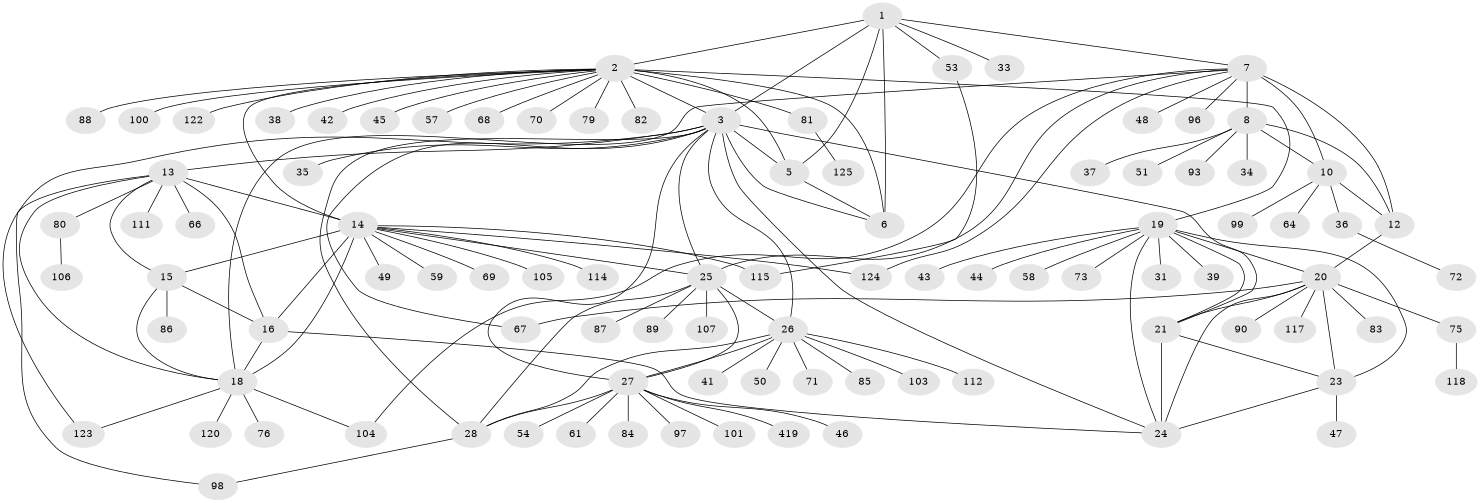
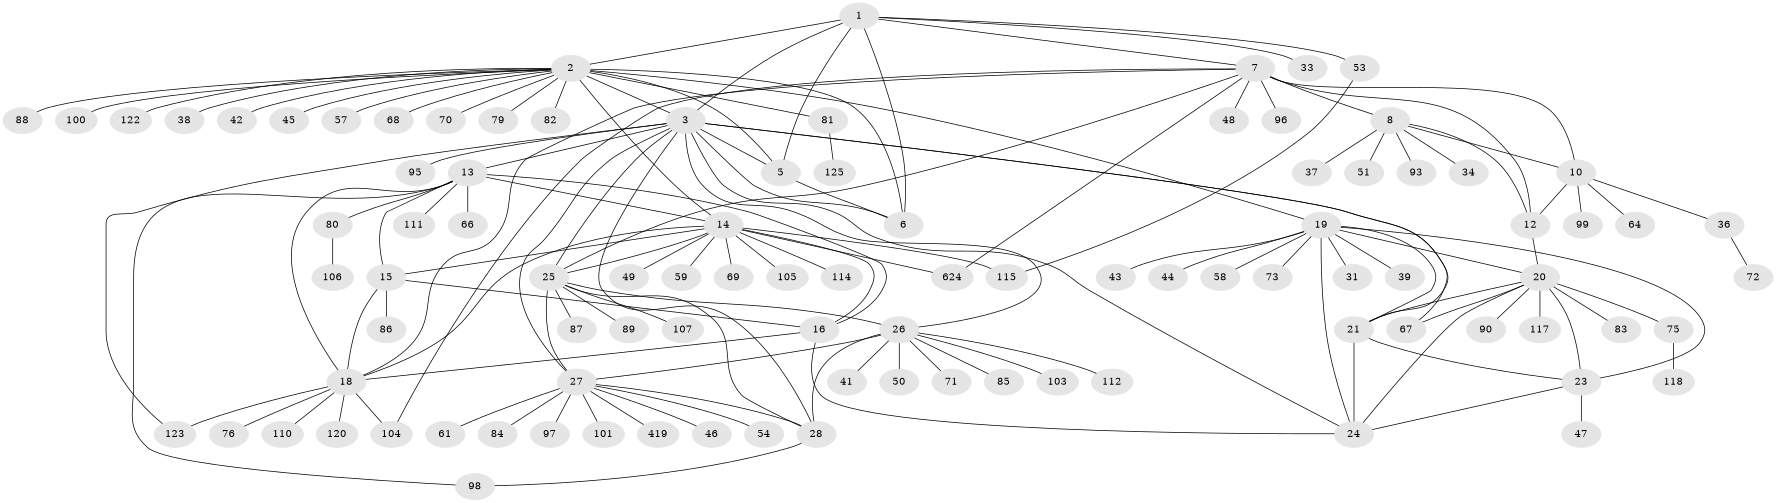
node "35": label "35" -> "95"
node "124": label "124" -> "624"
node "110": added
